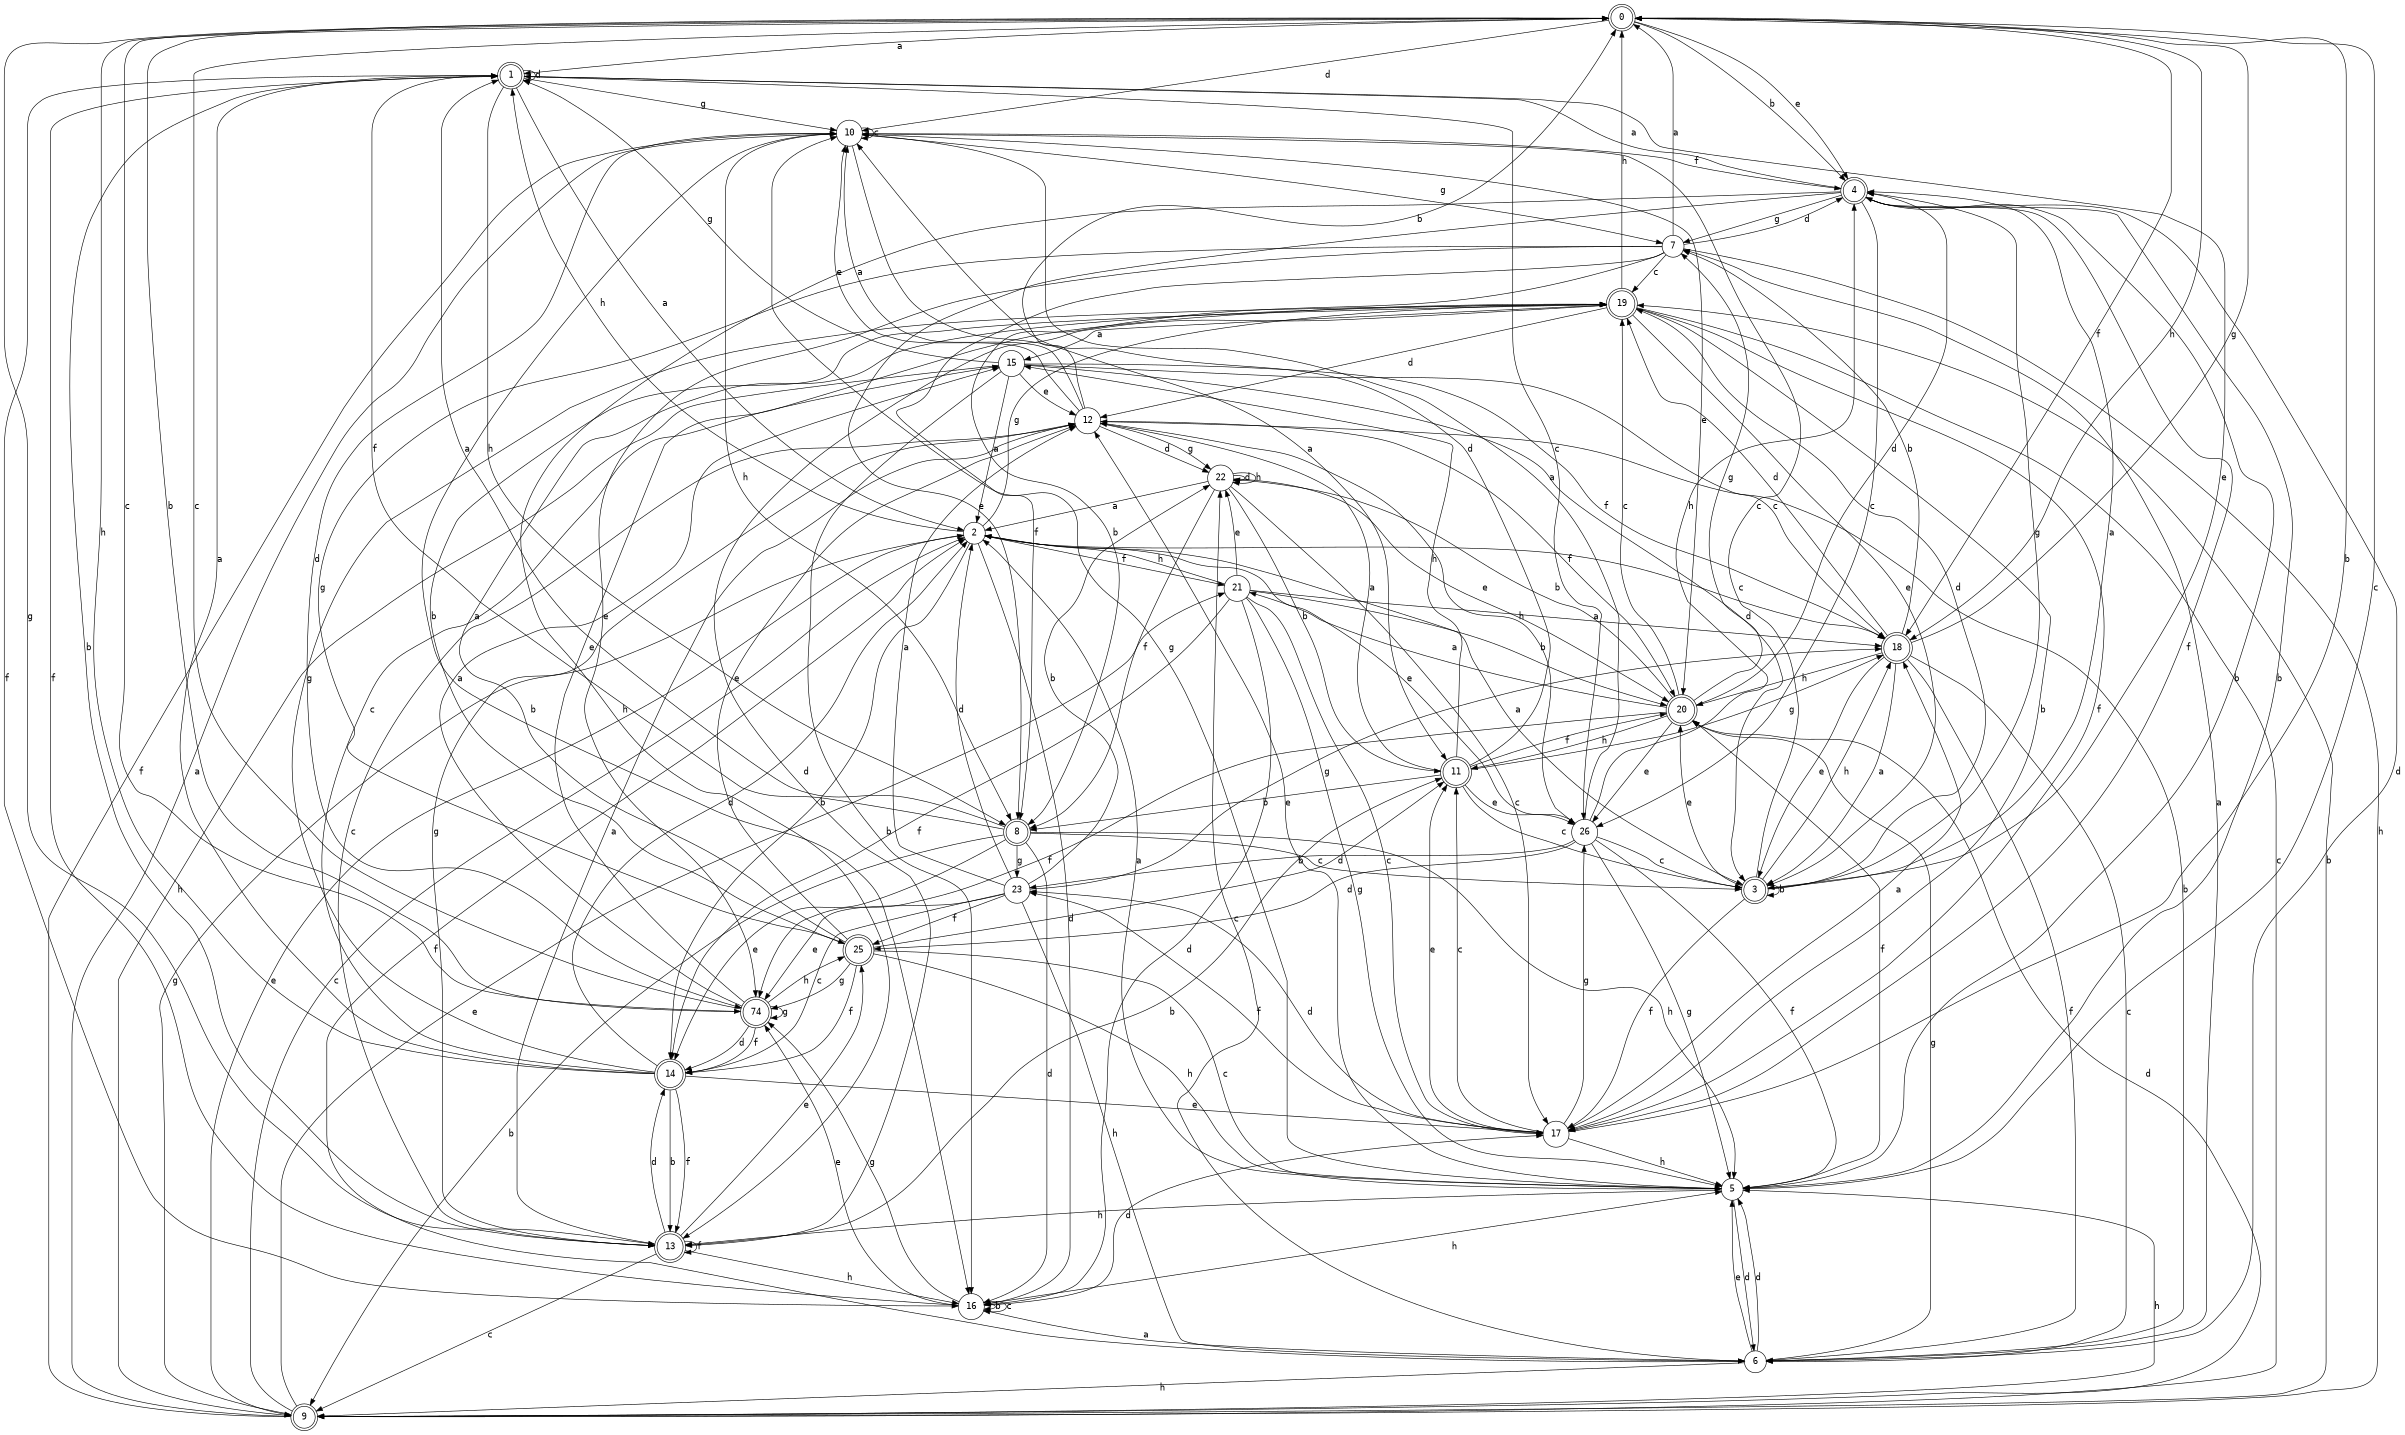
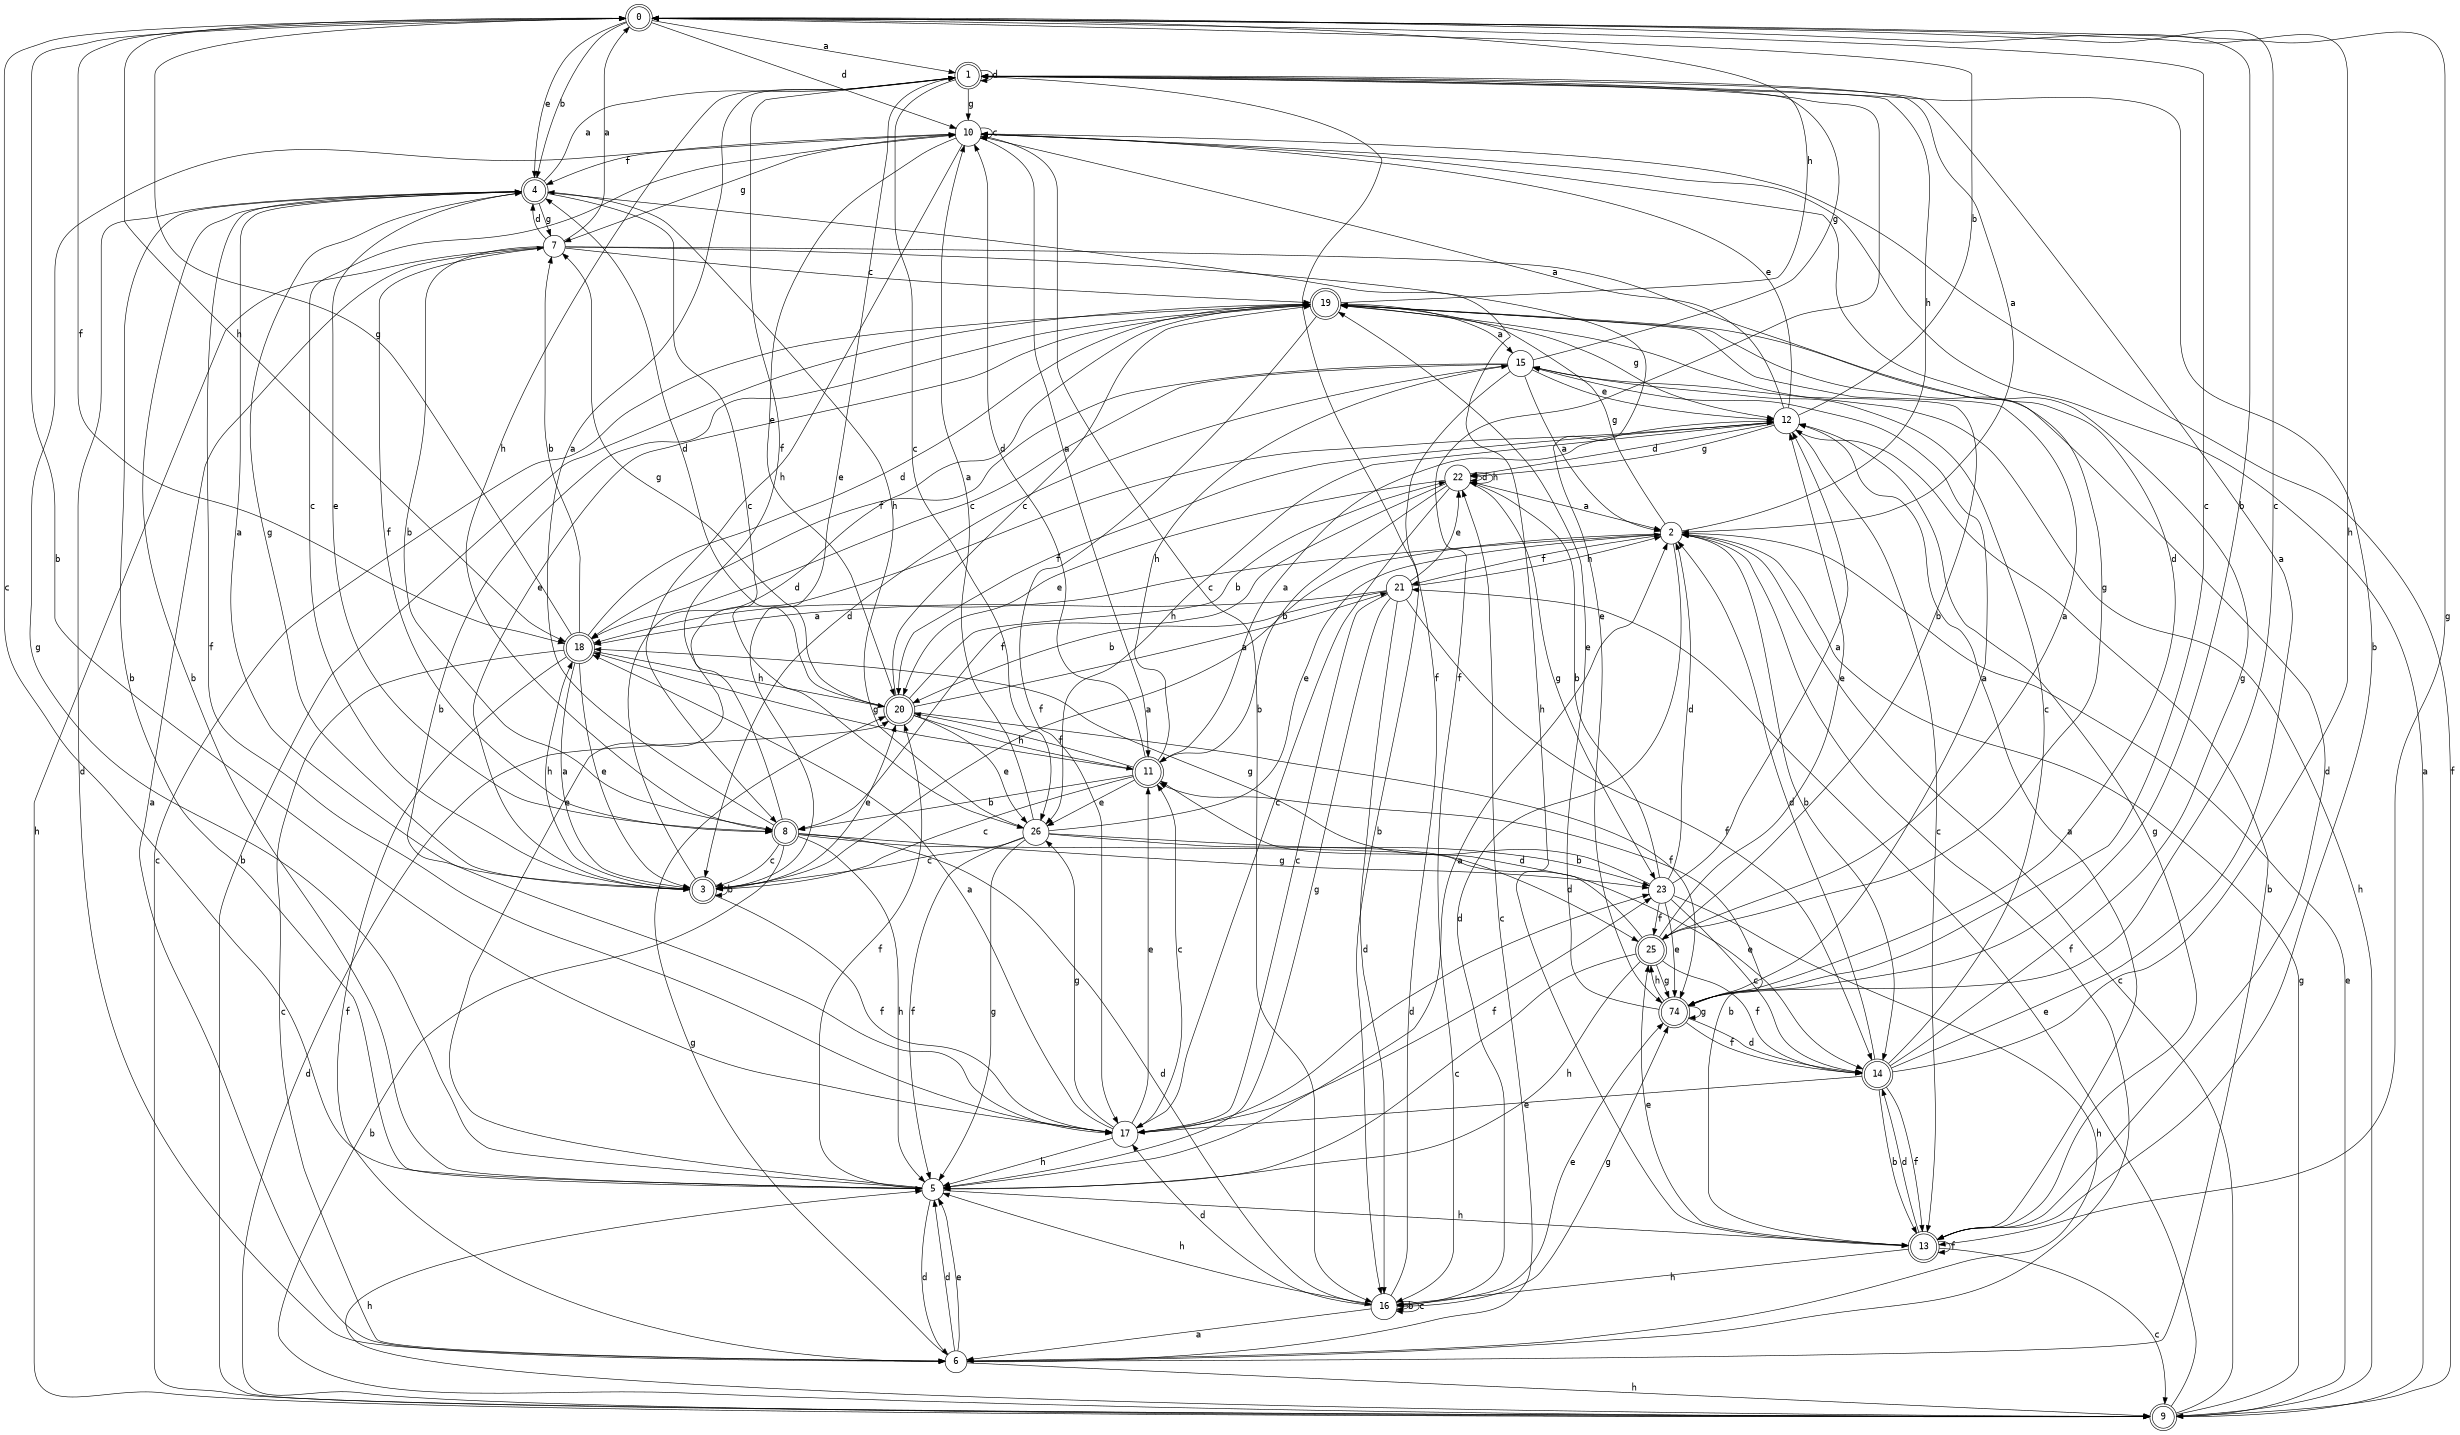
edge "19" -> "12": label "d" -> "g"
edge "22" -> "23": added, label "g"
